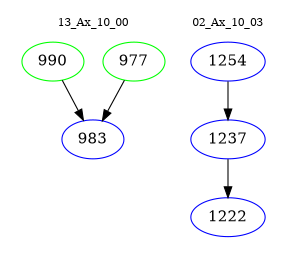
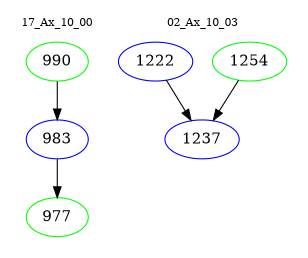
cluster "13_Ax_10_00": label "13_Ax_10_00" -> "17_Ax_10_00"
node "1254": color blue -> green
edge "977" -> "983": reversed
edge "1237" -> "1222": reversed
